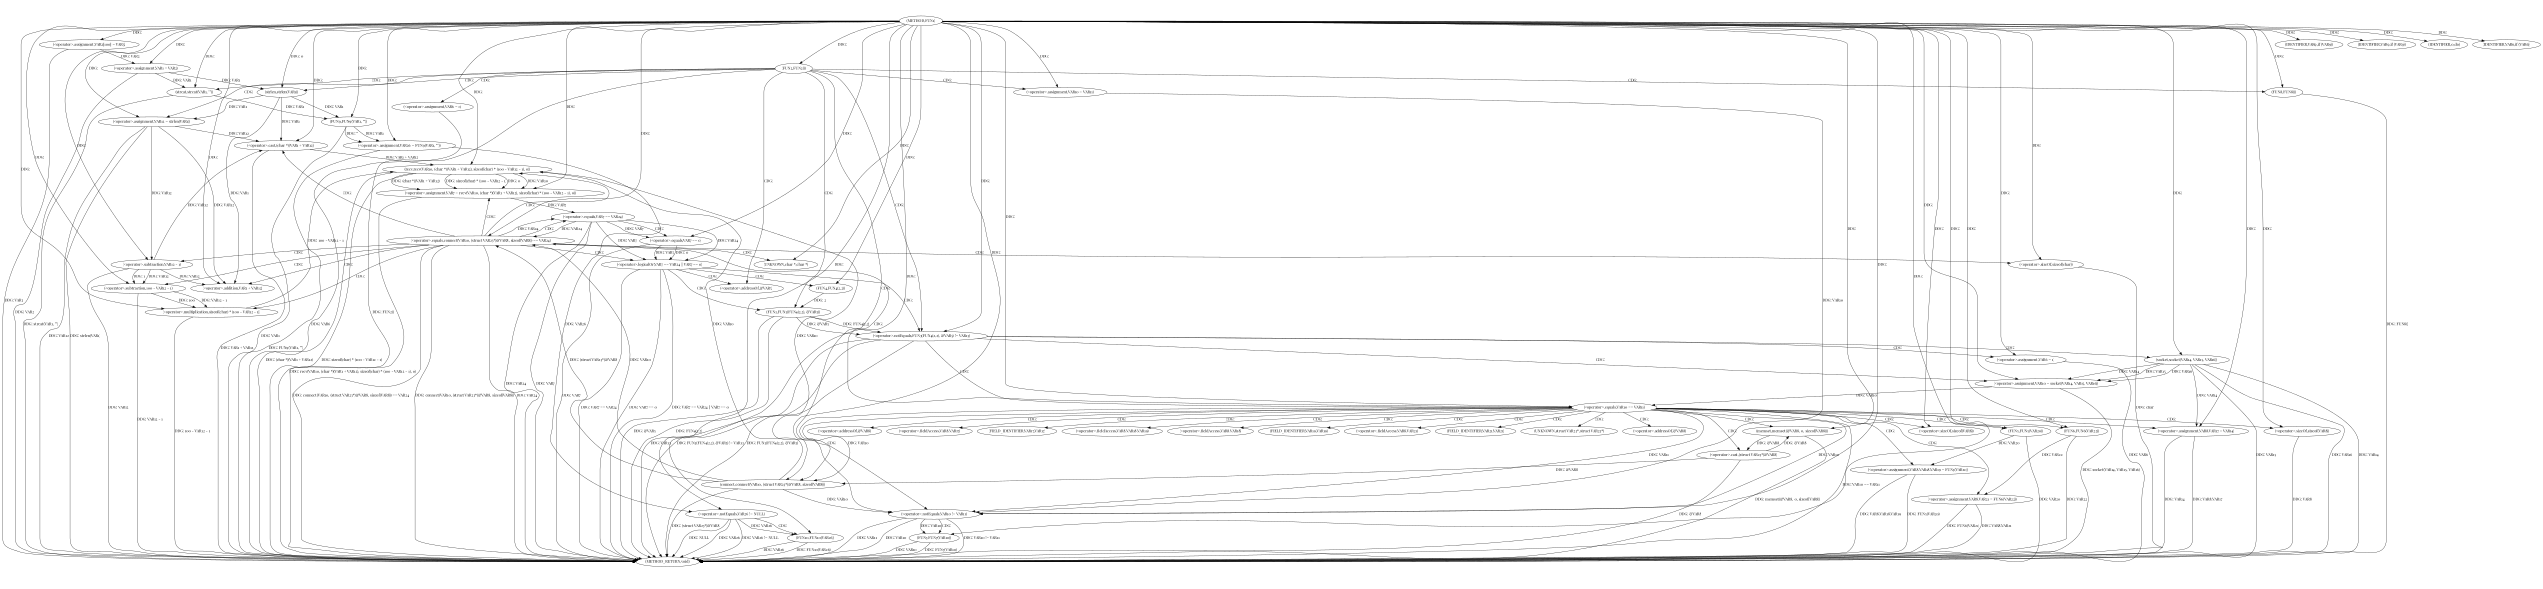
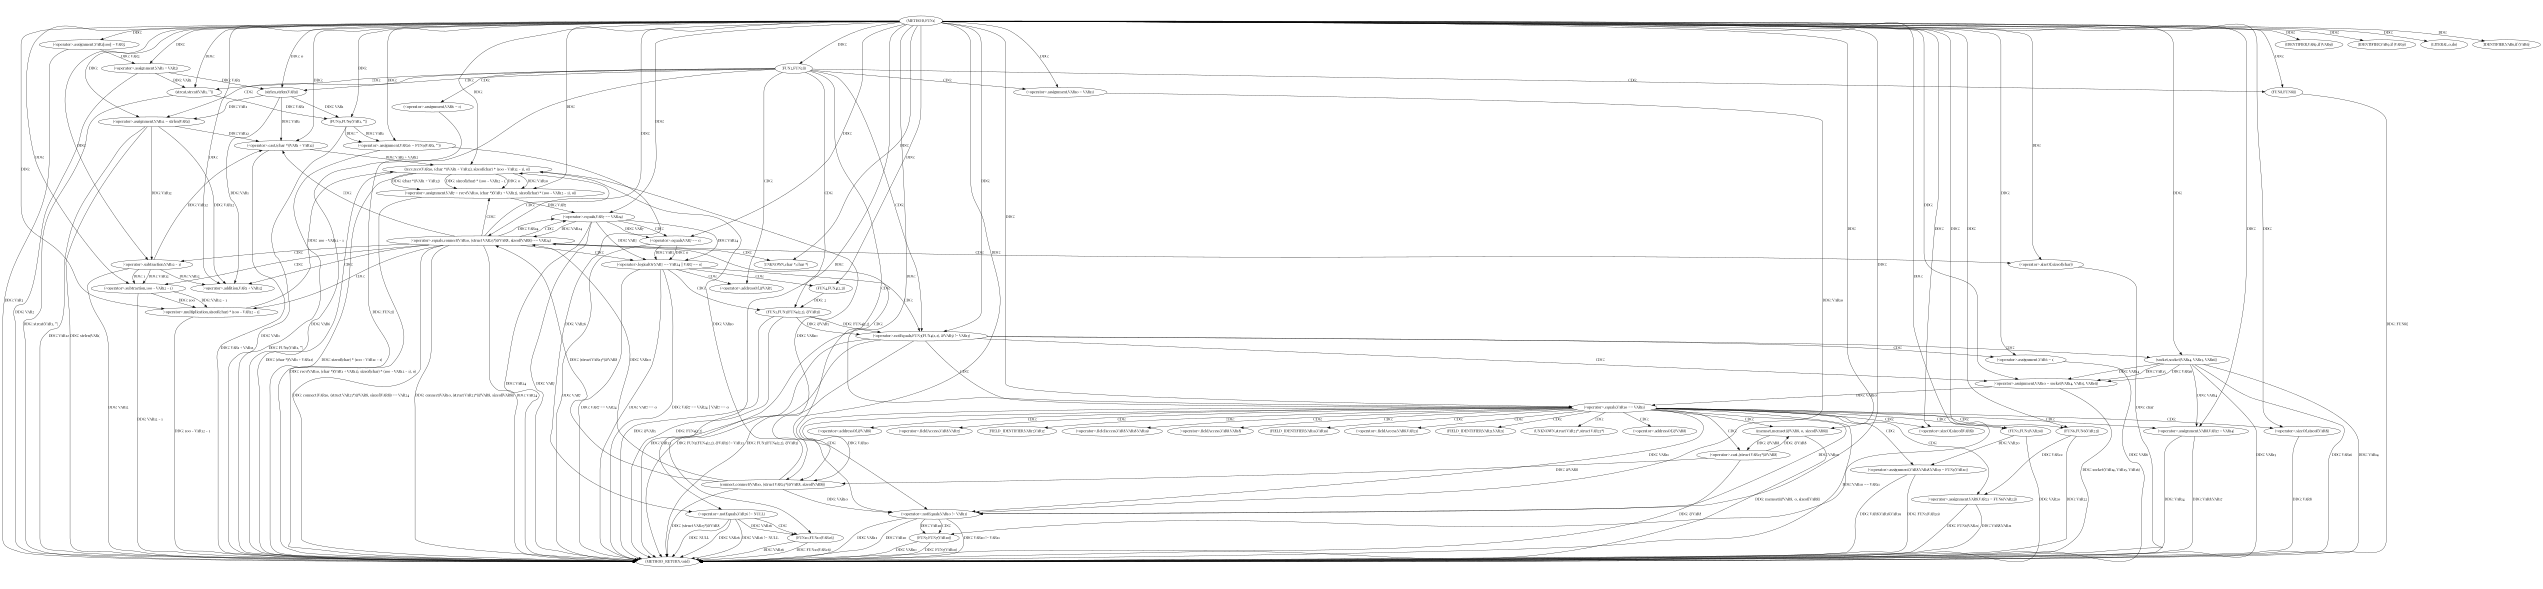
edge "(METHOD,FUN1)" -> "(<operator>.equals,VAR7 == VAR24)": added, label "DDG:"
node "(IDENTIFIER,0,do)": label "(IDENTIFIER,0,do)" -> "(LITERAL,0,do)"
